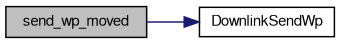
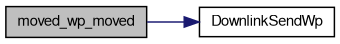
node "send_wp_moved": label "send_wp_moved" -> "moved_wp_moved"
